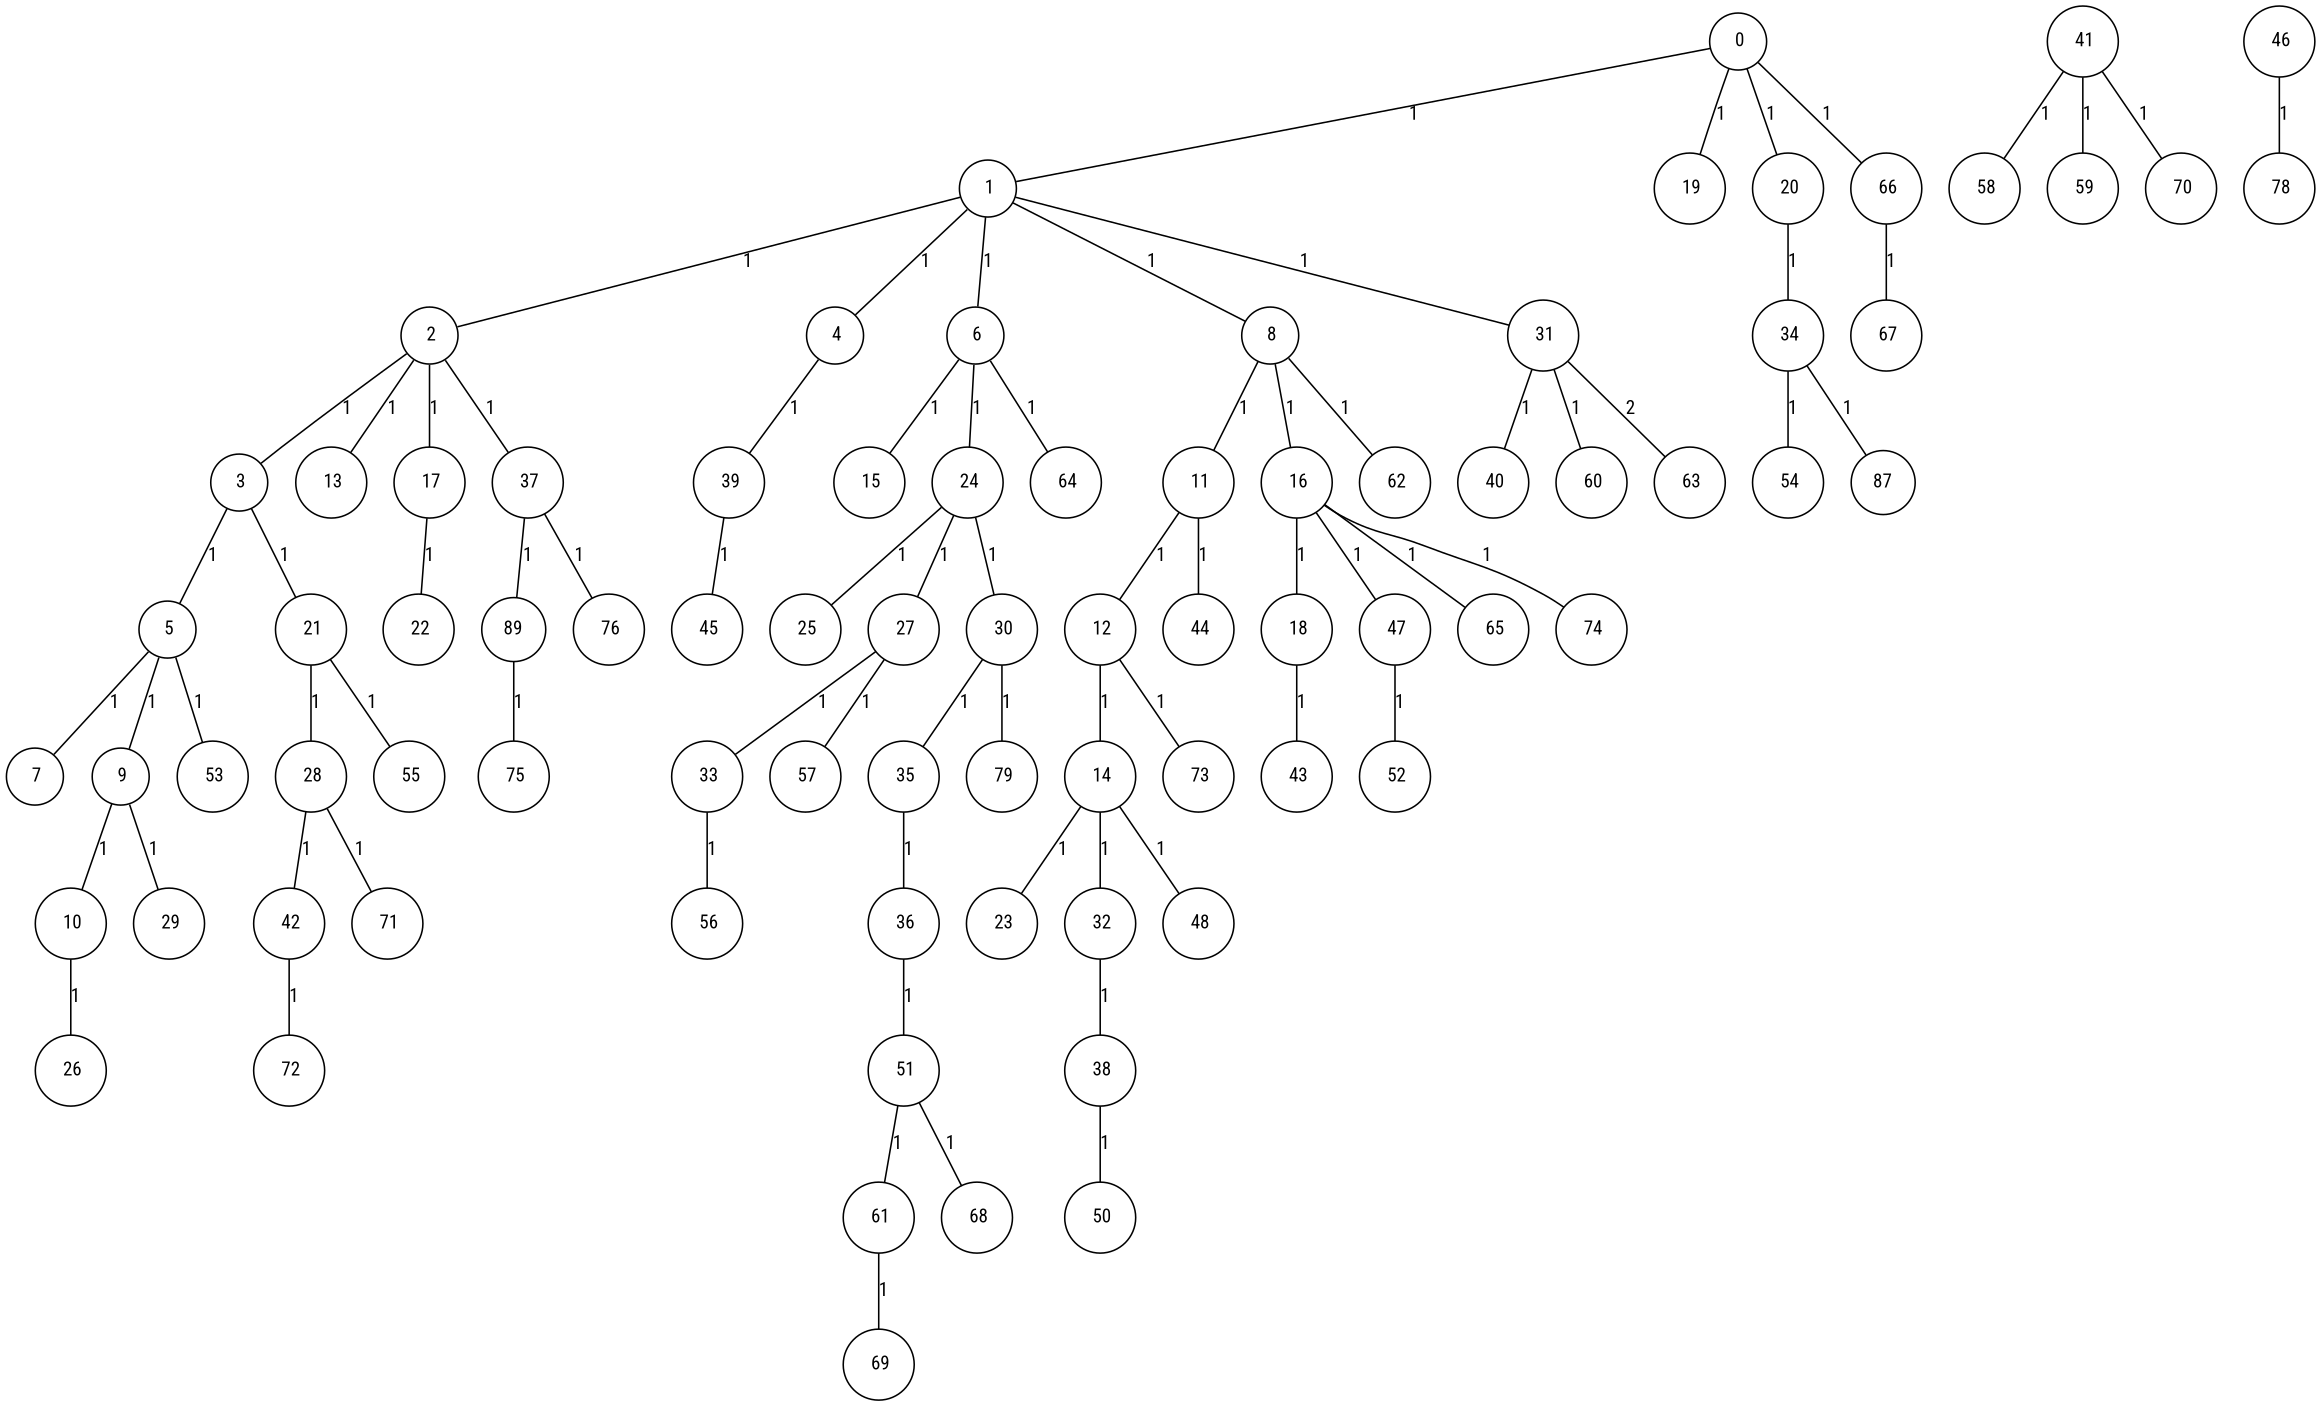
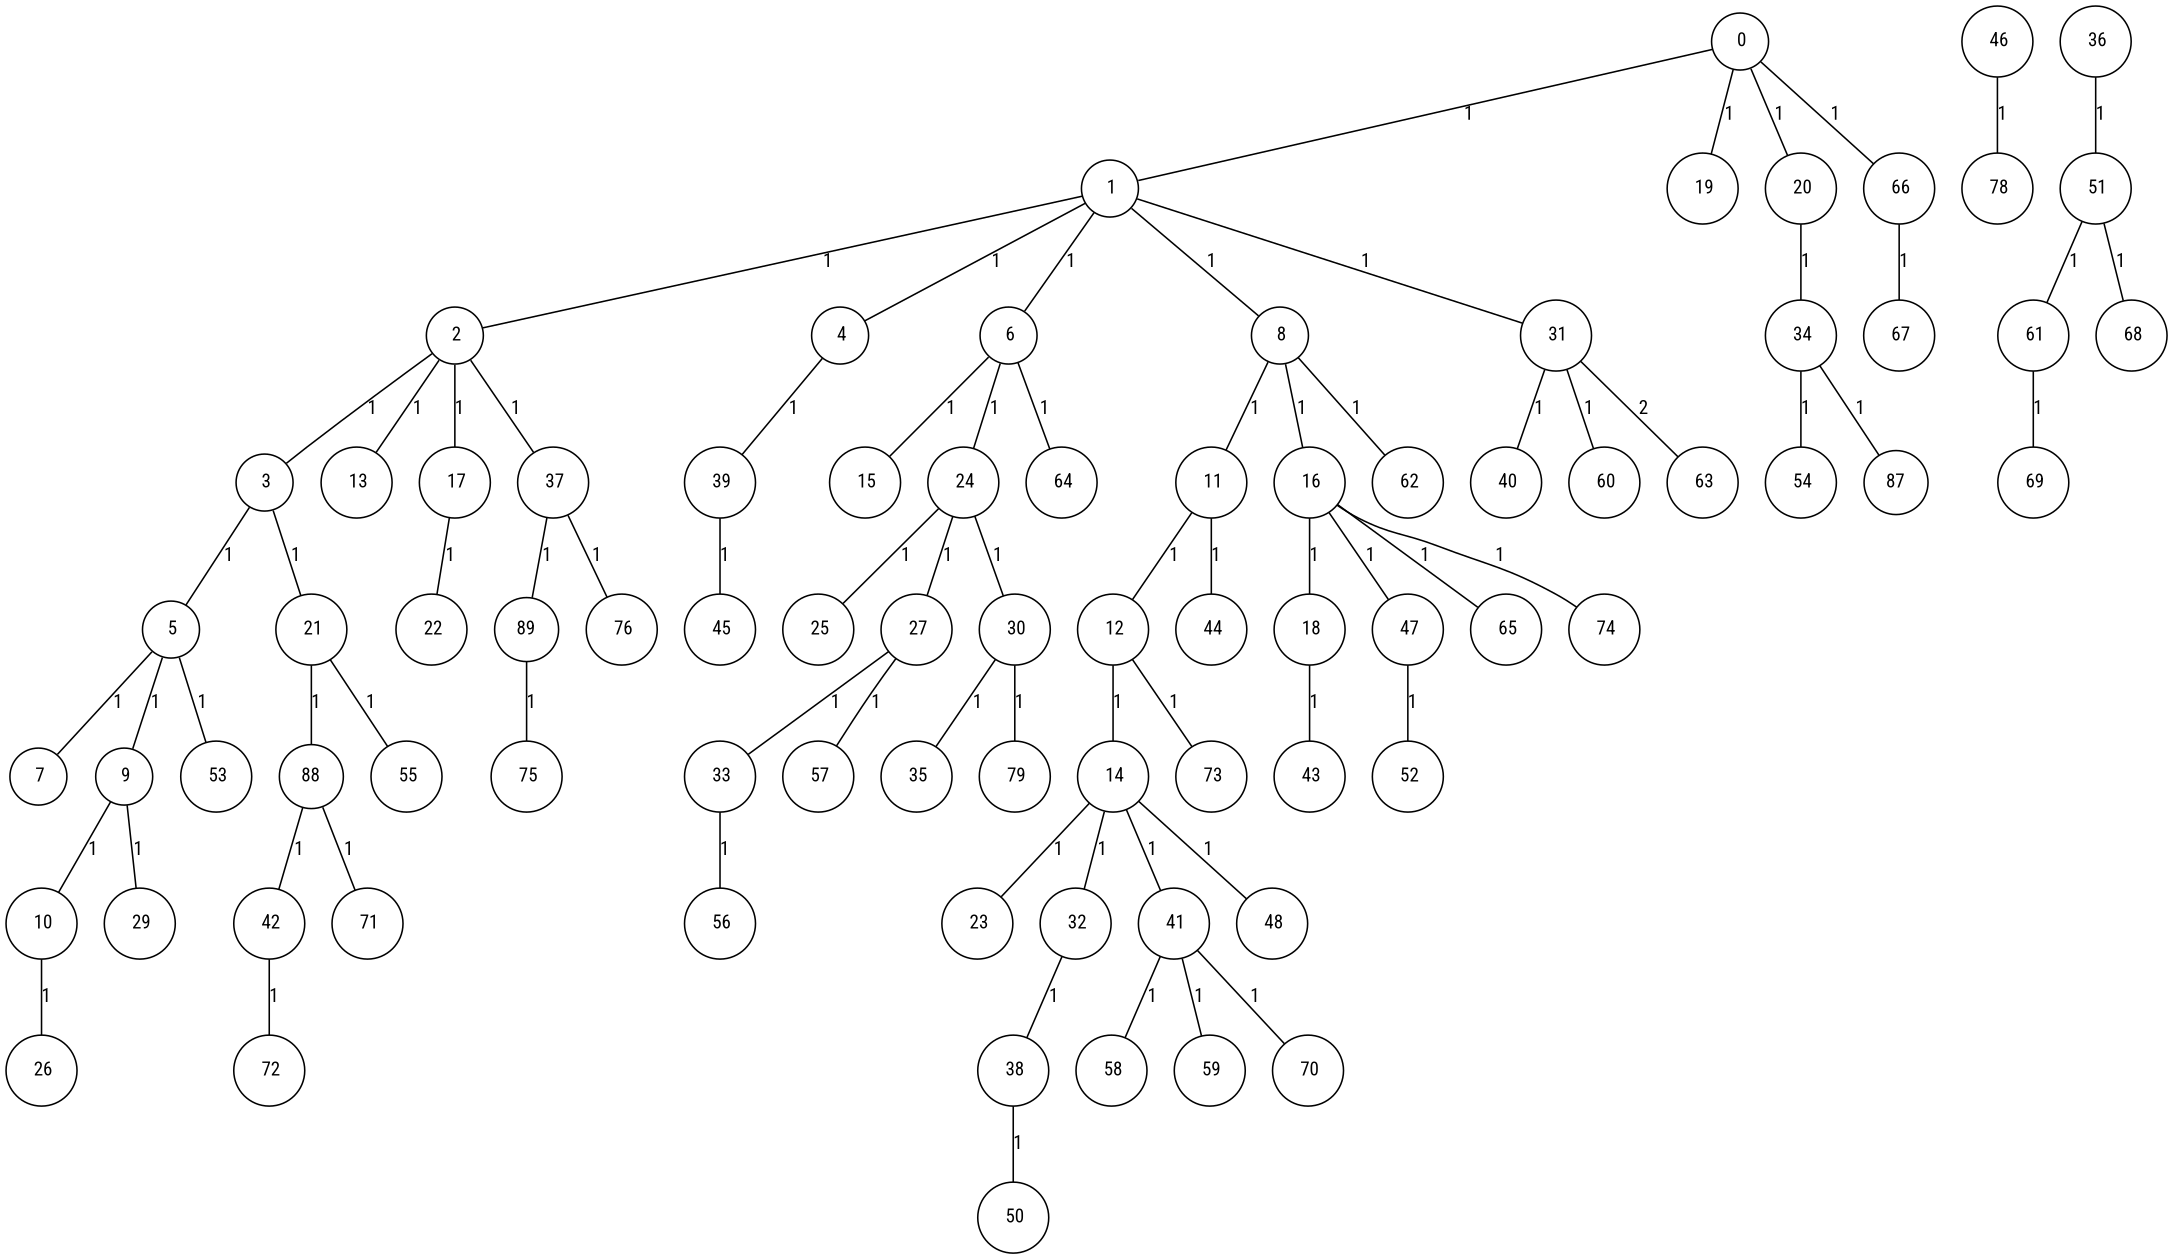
node "28": label "28" -> "88"
edge "35" -- "36": removed, label "1"
edge "14" -- "41": added, label "1"
